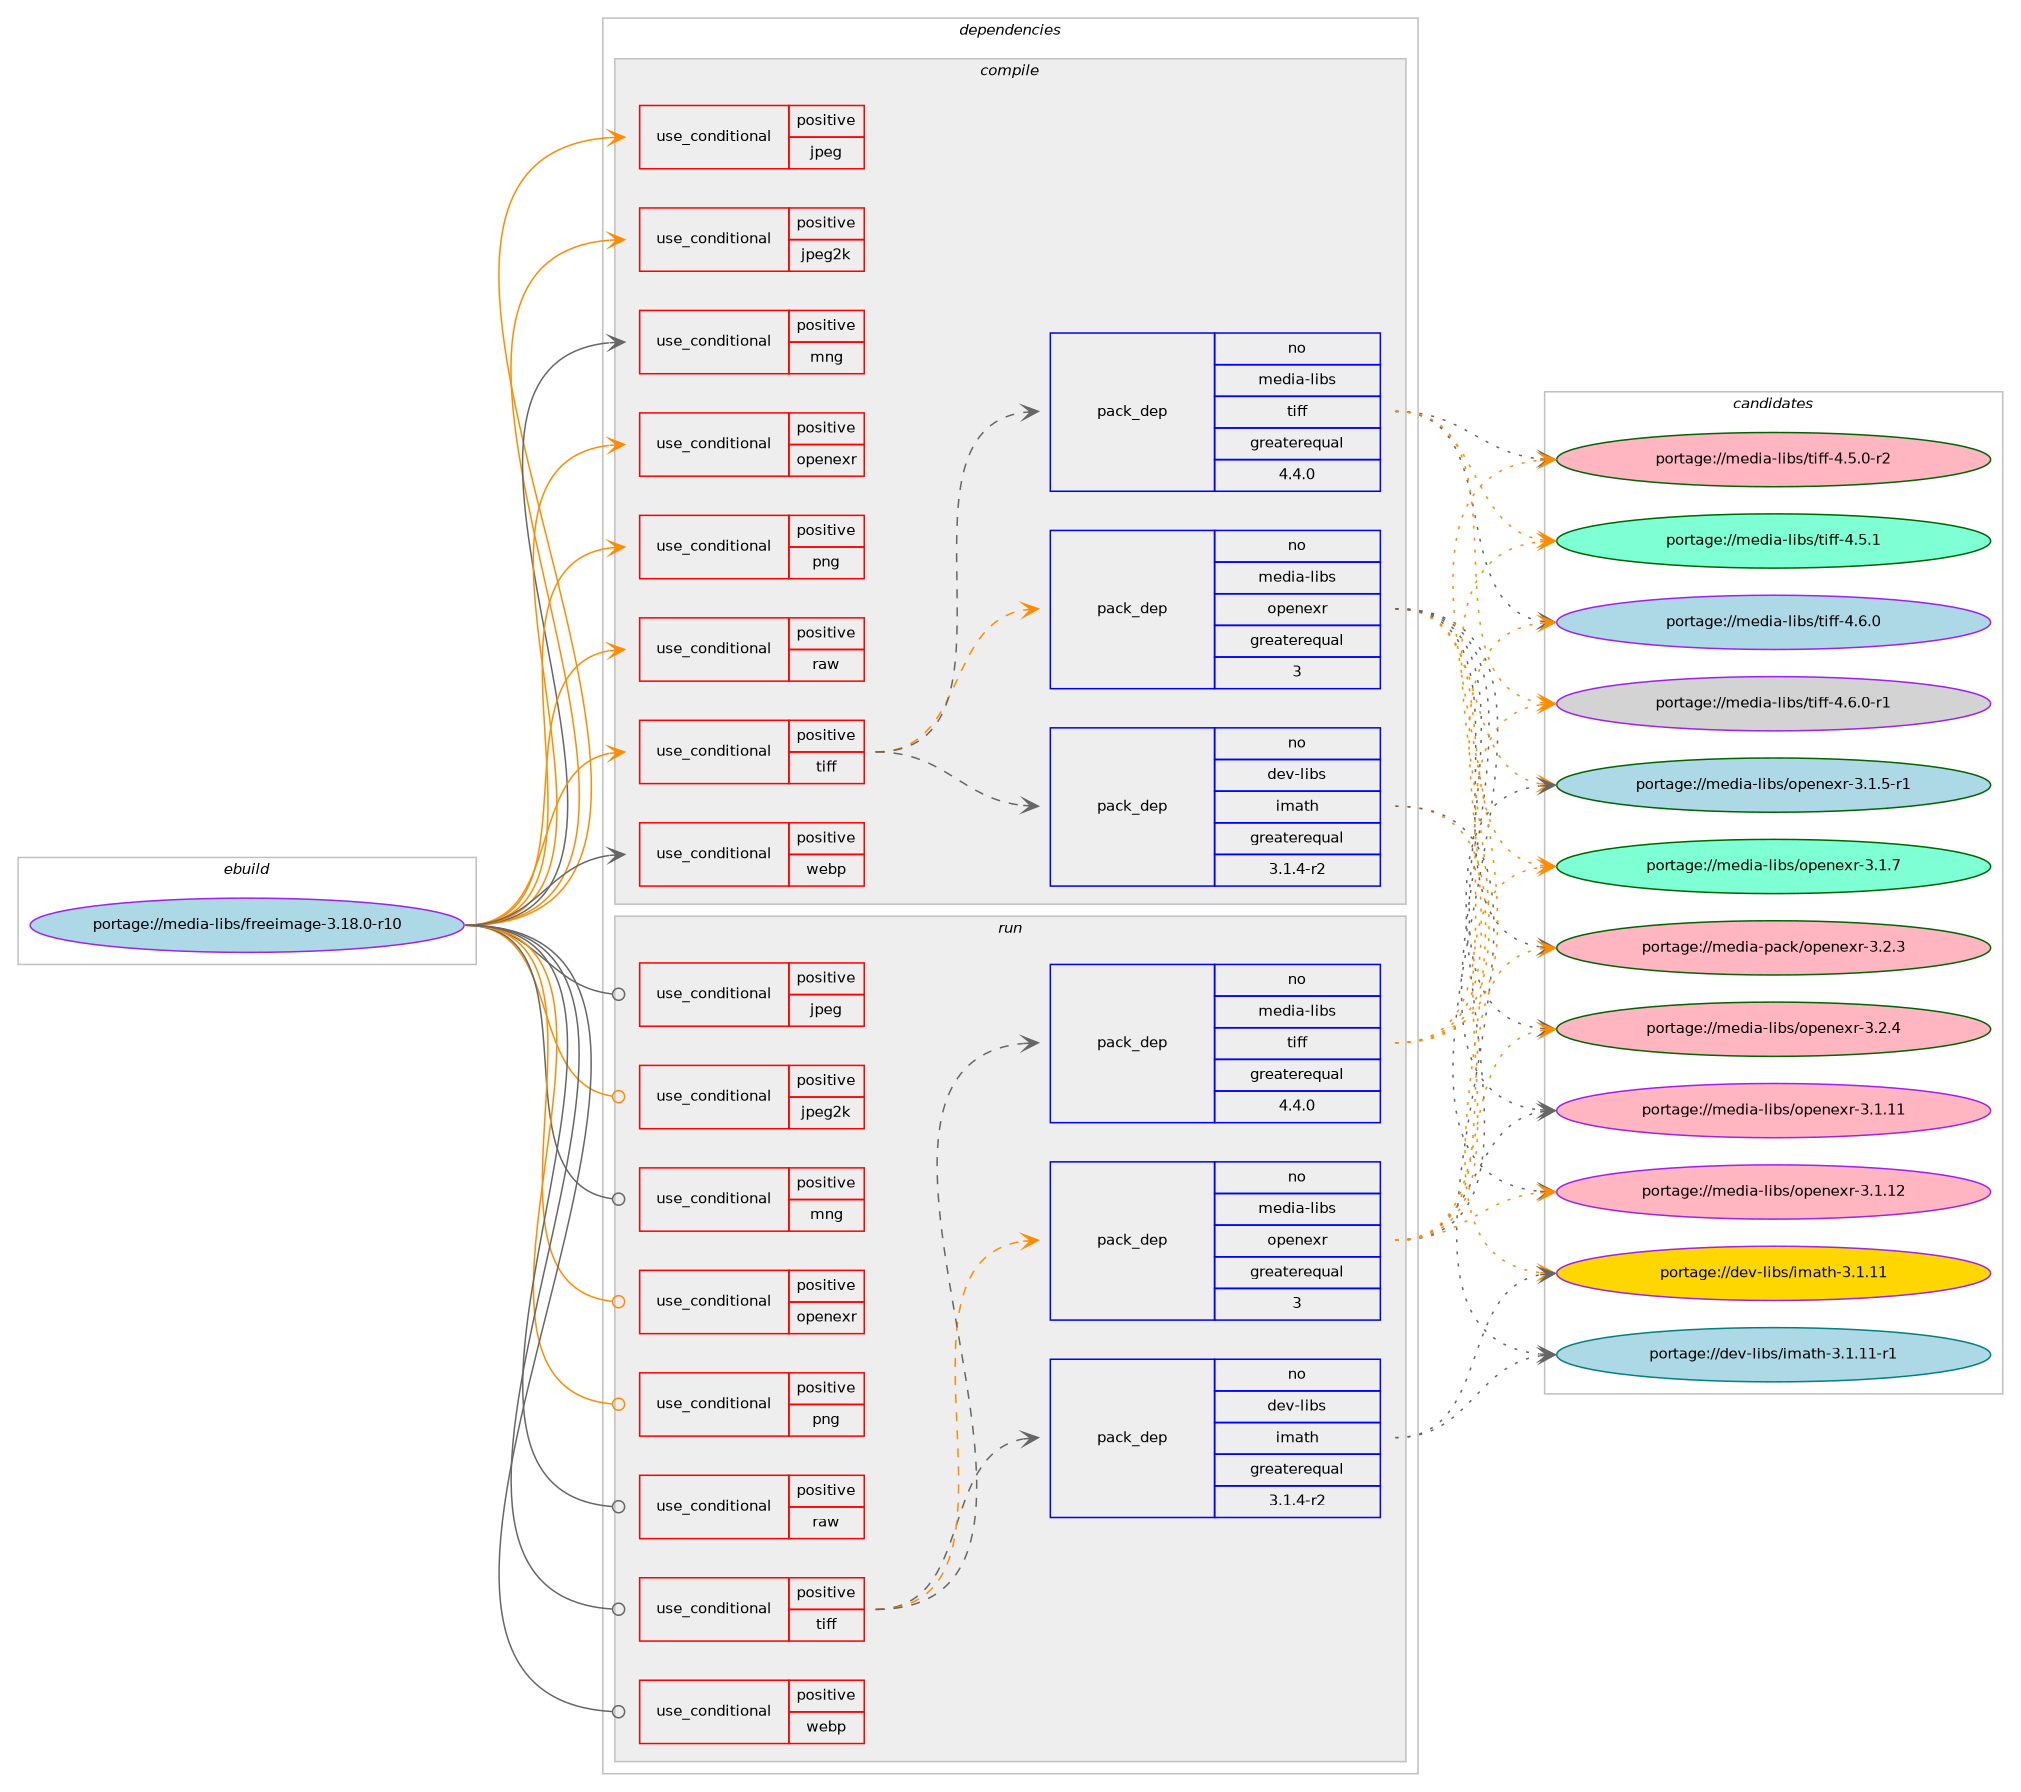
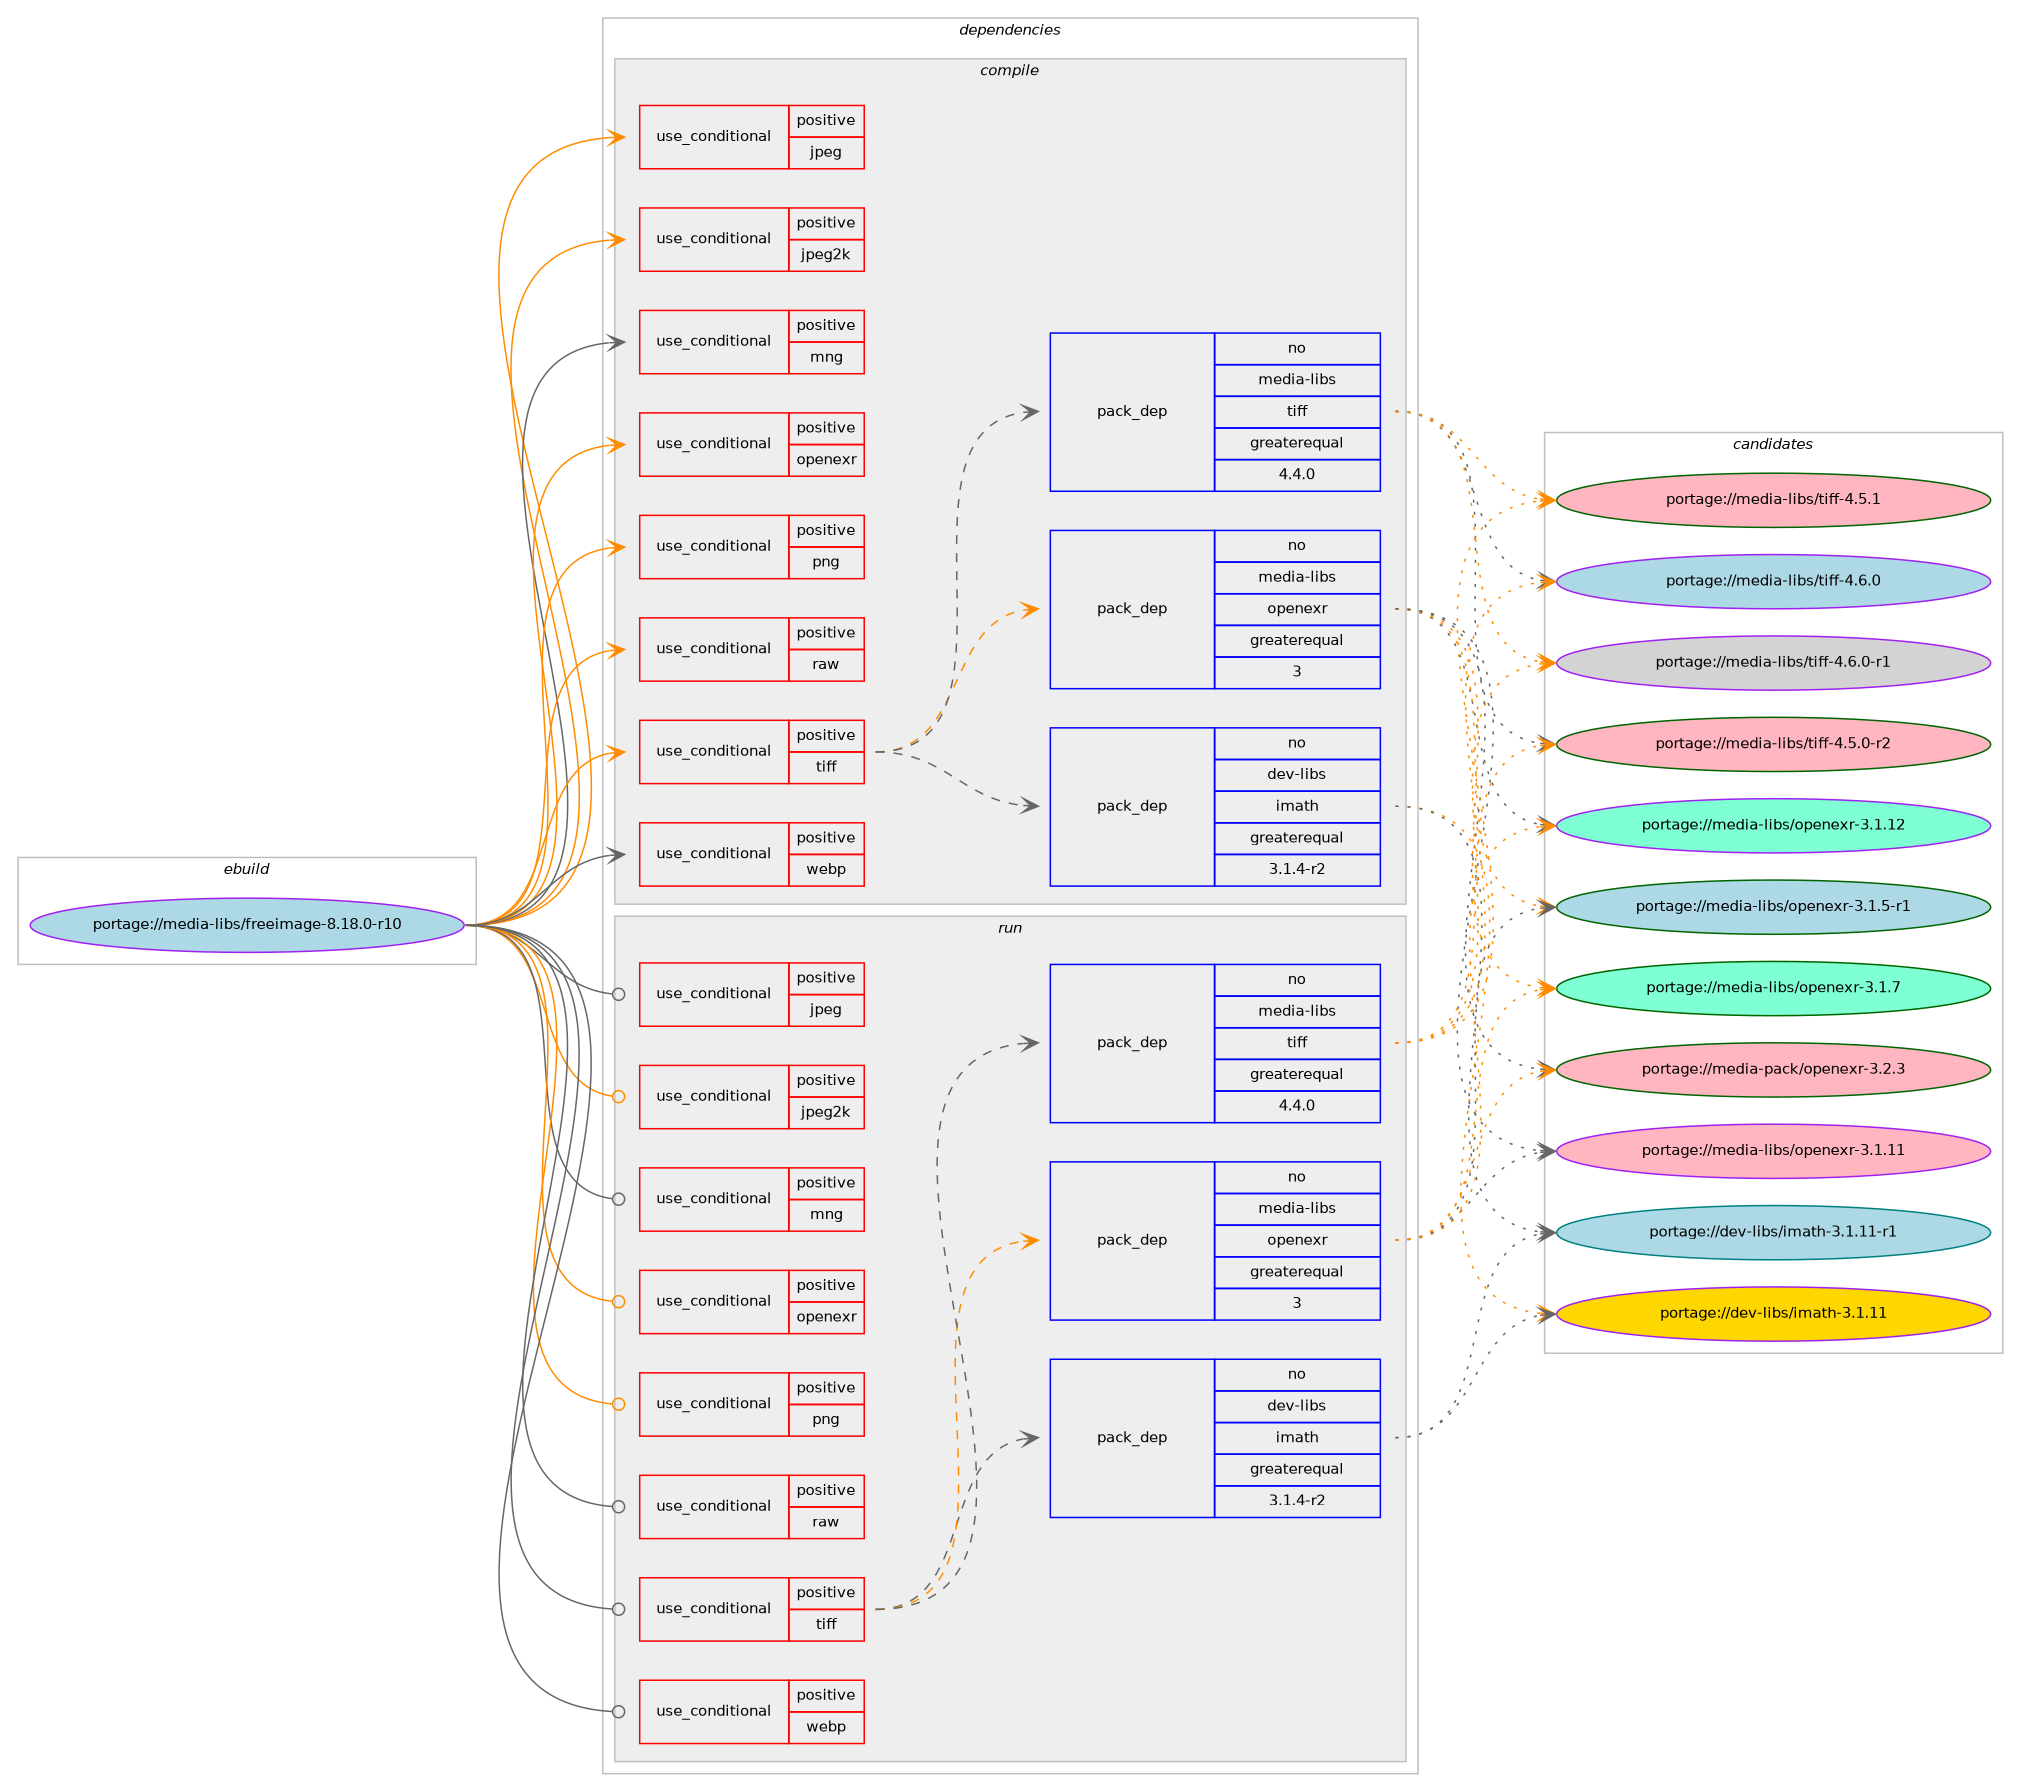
node "portage://media-libs/tiff-4.5.1": fillcolor aquamarine -> lightpink
node "portage://media-libs/freeimage-3.18.0-r10": label "portage://media-libs/freeimage-3.18.0-r10" -> "portage://media-libs/freeimage-8.18.0-r10"
node "portage://media-libs/openexr-3.2.4": removed
node "portage://media-libs/openexr-3.1.12": fillcolor lightpink -> aquamarine
